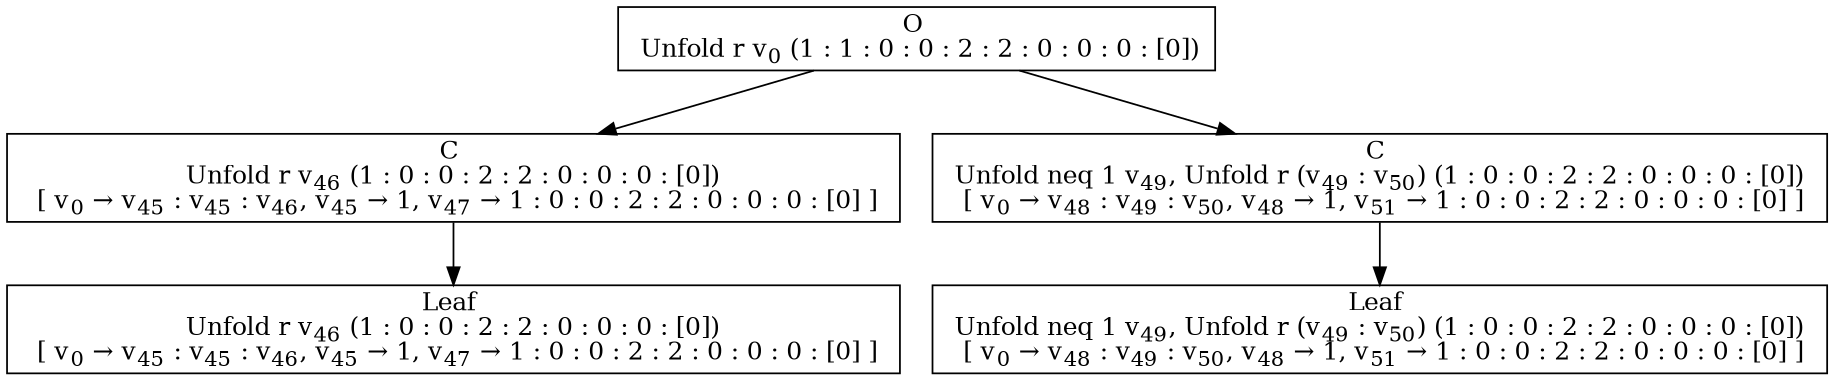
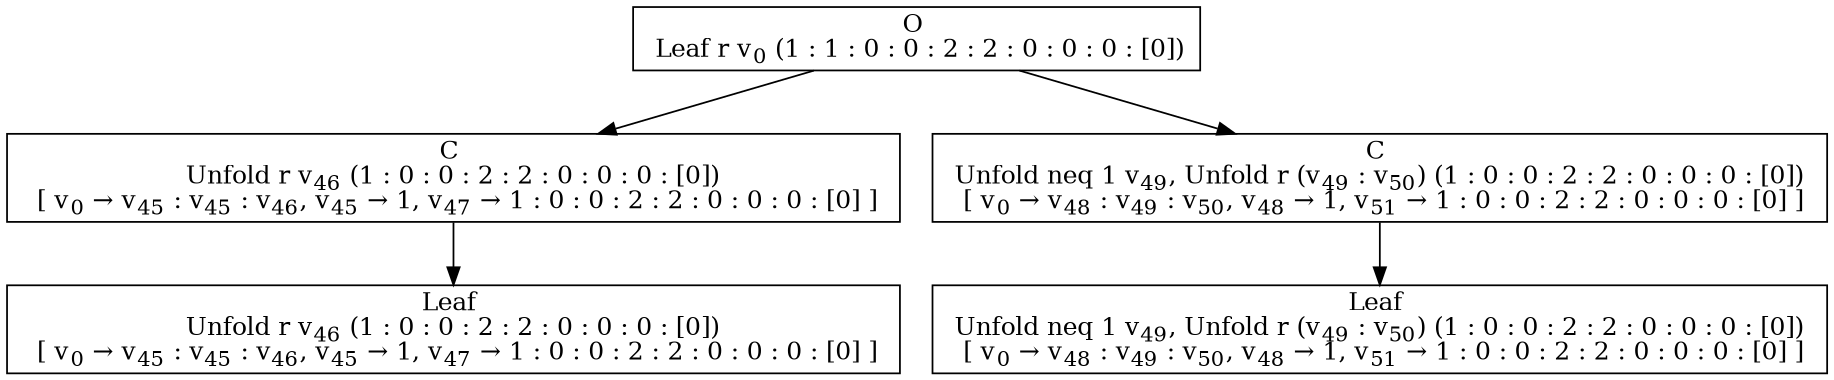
node "O": text "Unfold r v" -> "Leaf r v"
